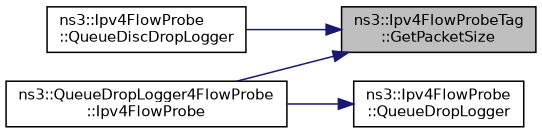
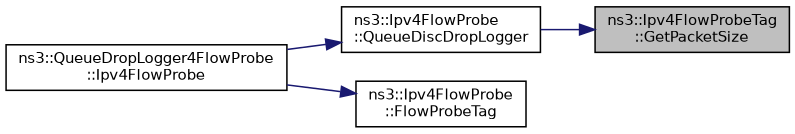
edge "ns3::QueueDropLogger4FlowProbe ::Ipv4FlowProbe" -> "ns3::Ipv4FlowProbeTag ::GetPacketSize": now "ns3::QueueDropLogger4FlowProbe ::Ipv4FlowProbe" -> "ns3::Ipv4FlowProbe ::QueueDiscDropLogger"
node "ns3::Ipv4FlowProbe ::QueueDropLogger": label "ns3::Ipv4FlowProbe ::QueueDropLogger" -> "ns3::Ipv4FlowProbe ::FlowProbeTag"
